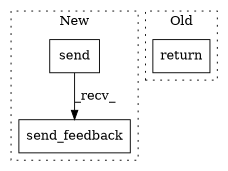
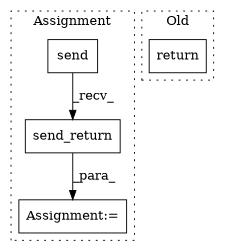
cluster "New": label "New" -> "Assignment"
node "send_feedback": label "send_feedback" -> "send_return"
node "Assignment:=": added
